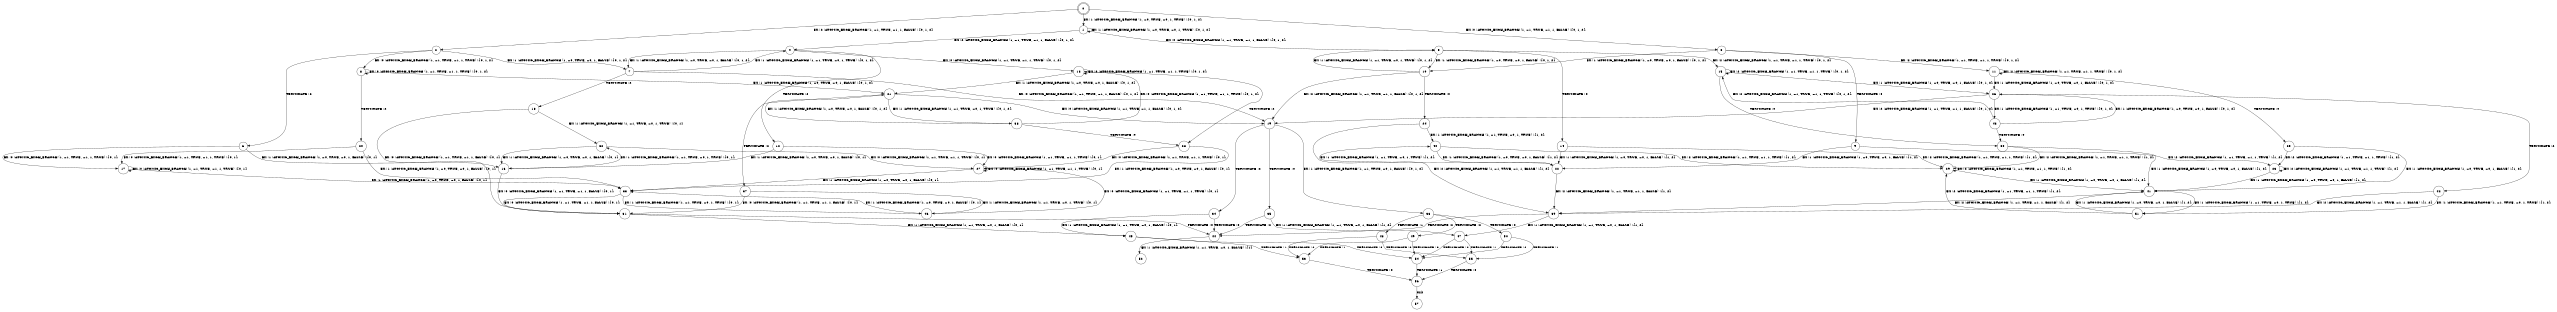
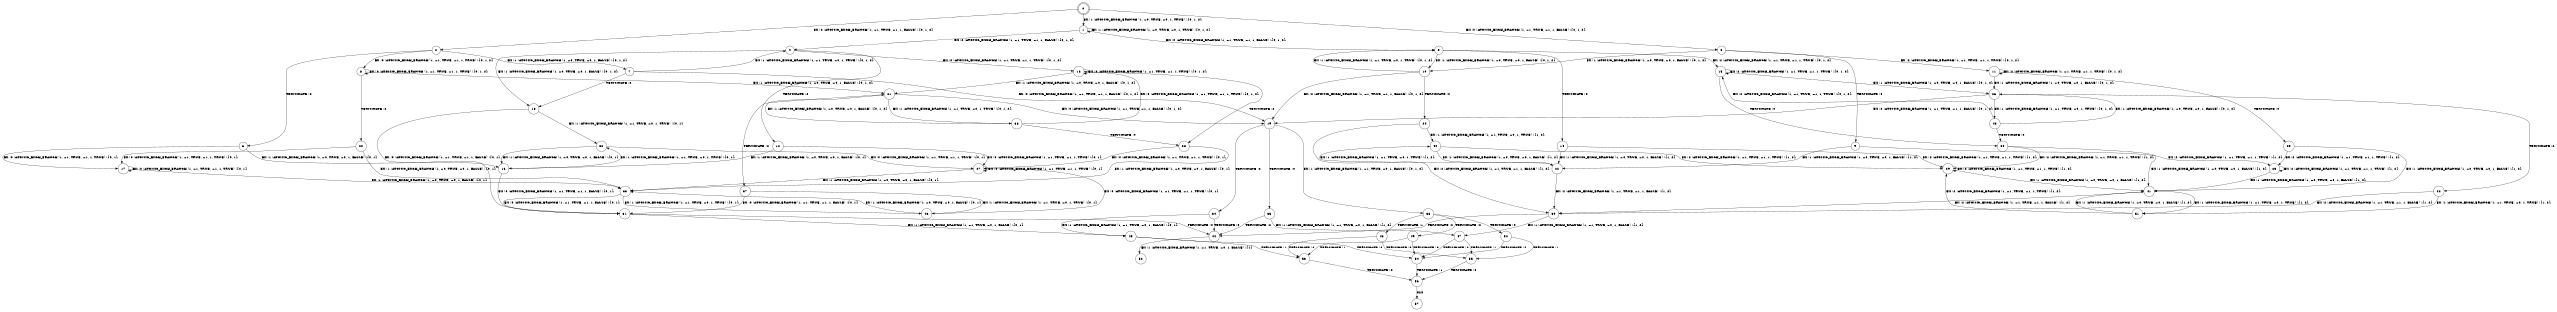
edge "4" -> "7": now "4" -> "18"
